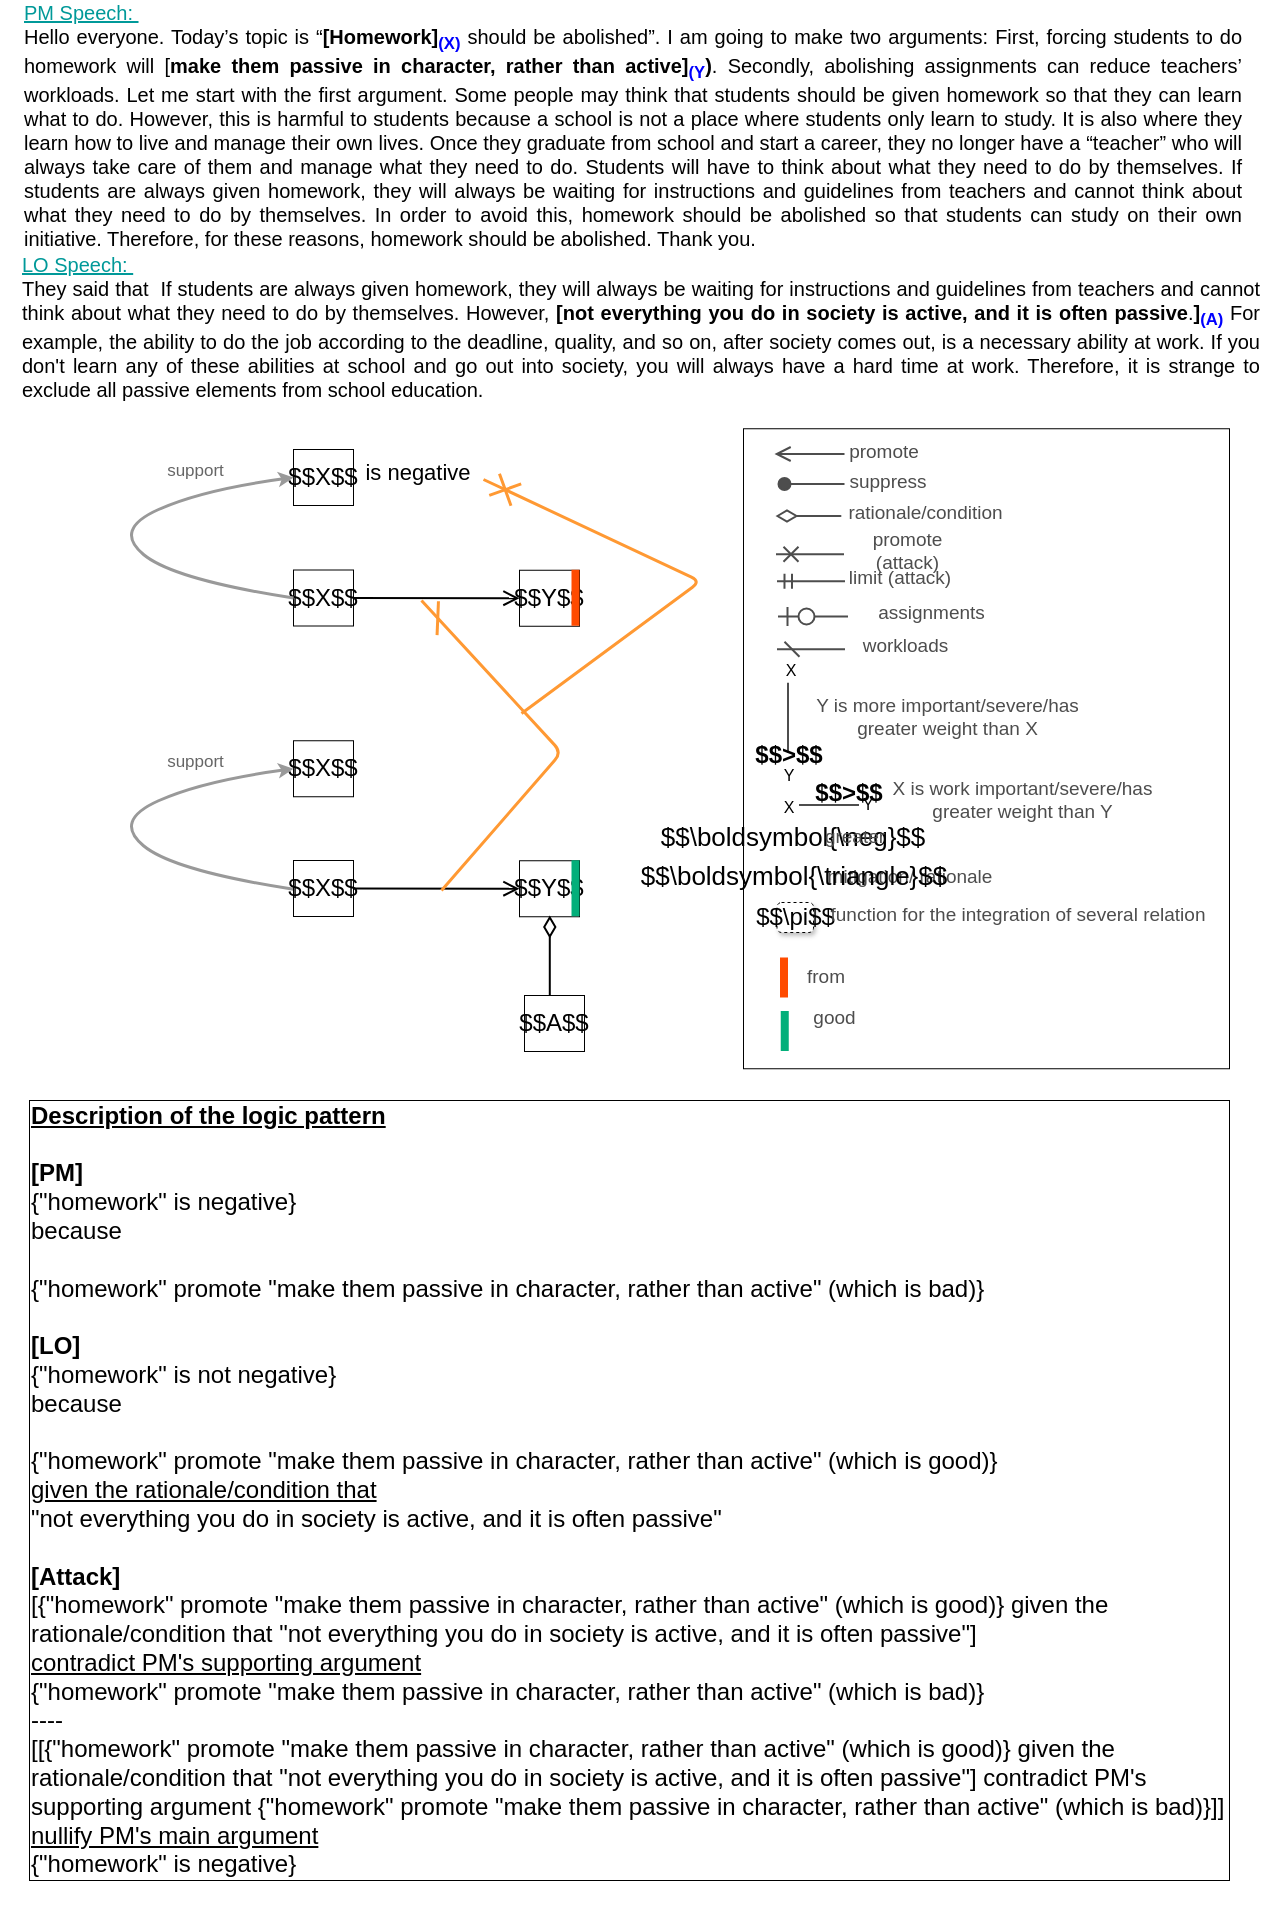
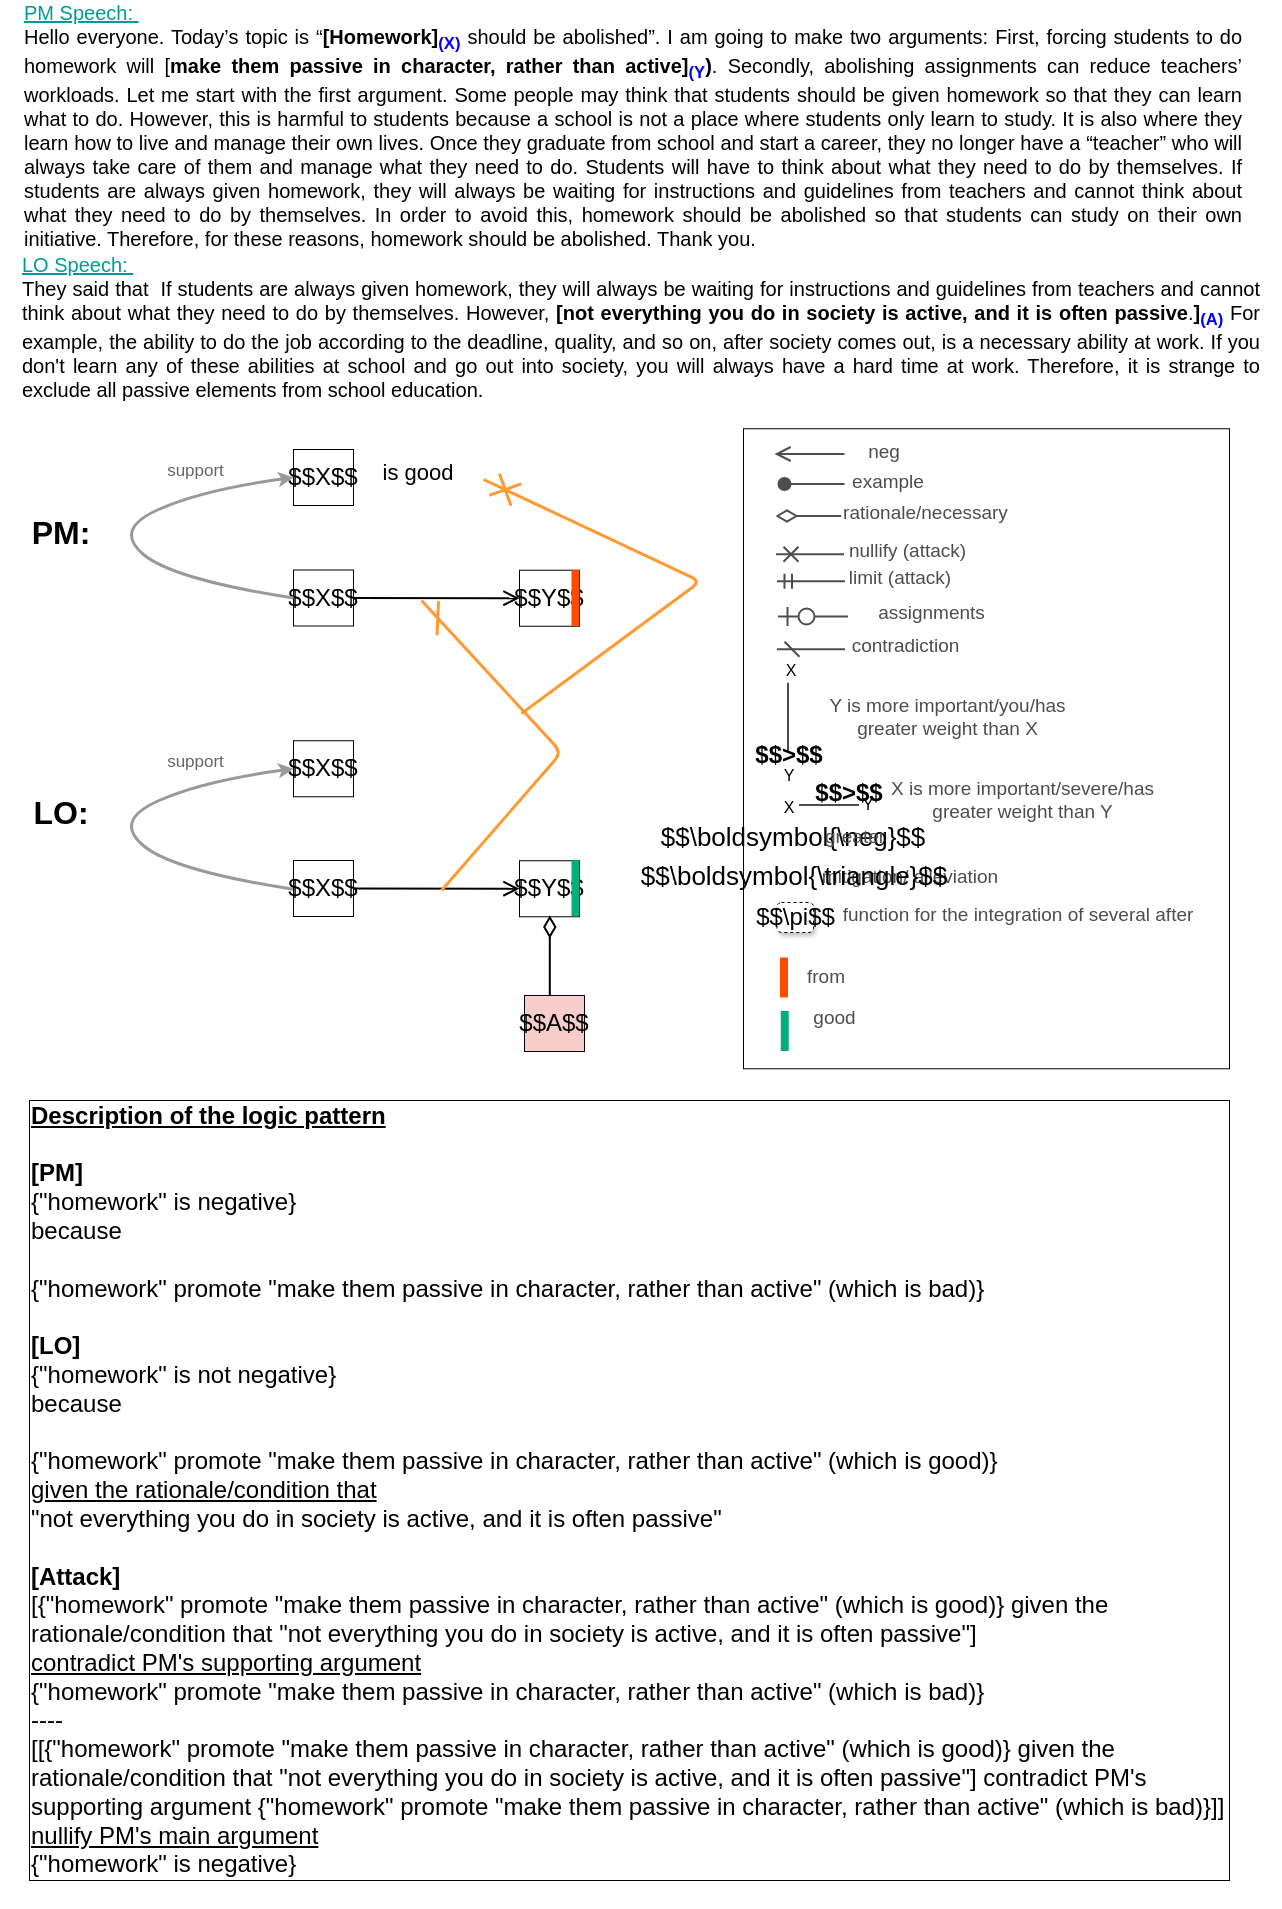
node "promote": label "promote" -> "neg"
node "is negative": label "is negative" -> "is good"
node "suppress": label "suppress" -> "example"
node "rationale/condition": label "rationale/condition" -> "rationale/necessary"
node "PM:": added
node "promote (attack)": label "promote (attack)" -> "nullify (attack)"
node "workloads": label "workloads" -> "contradiction"
node "Y is more important/severe/has greater weight than X": label "Y is more important/severe/has greater weight than X" -> "Y is more important/you/has greater weight than X"
node "X is work important/severe/has greater weight than Y": label "X is work important/severe/has greater weight than Y" -> "X is more important/severe/has greater weight than Y"
node "LO:": added
node "mitigation/ rationale": label "mitigation/ rationale" -> "mitigation/ alleviation"
node "function for the integration of several relation": label "function for the integration of several relation" -> "function for the integration of several after"
node "$$A$$": fillcolor #ffffff -> #f8cecc
